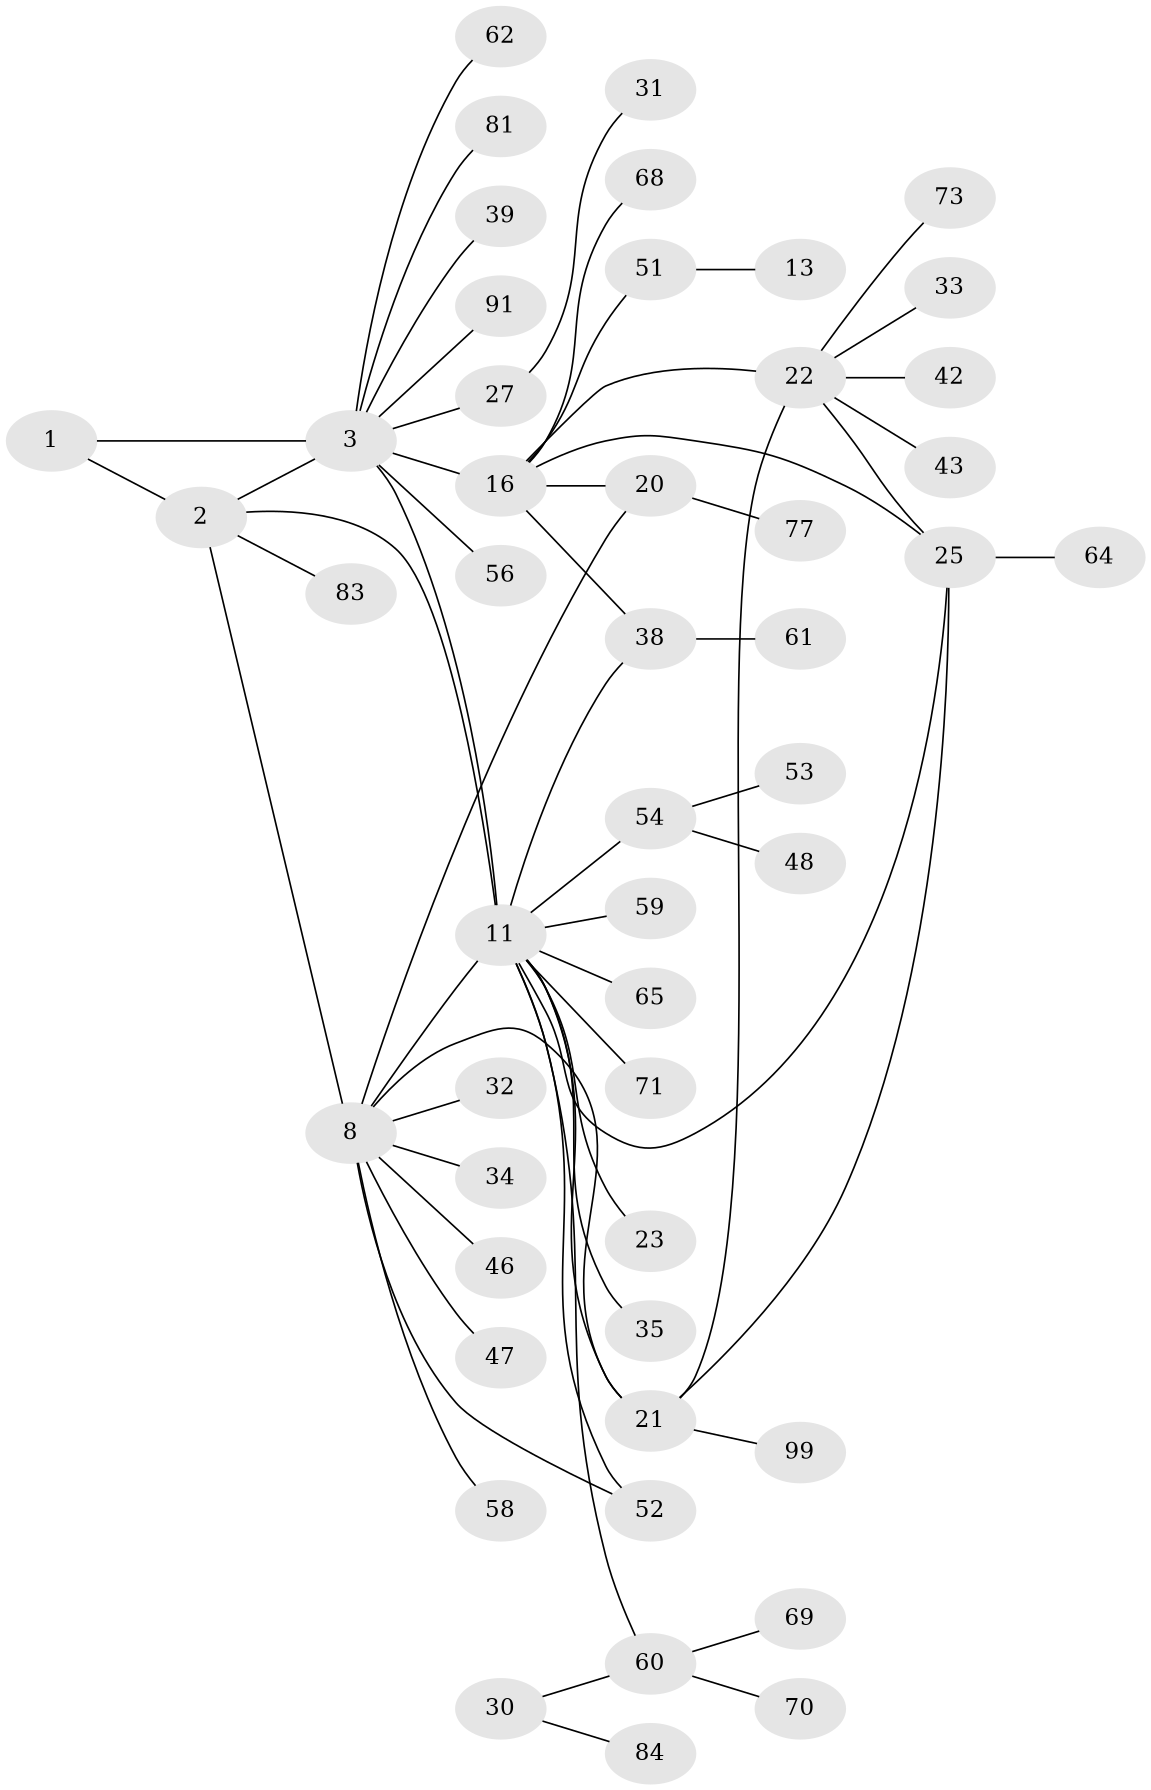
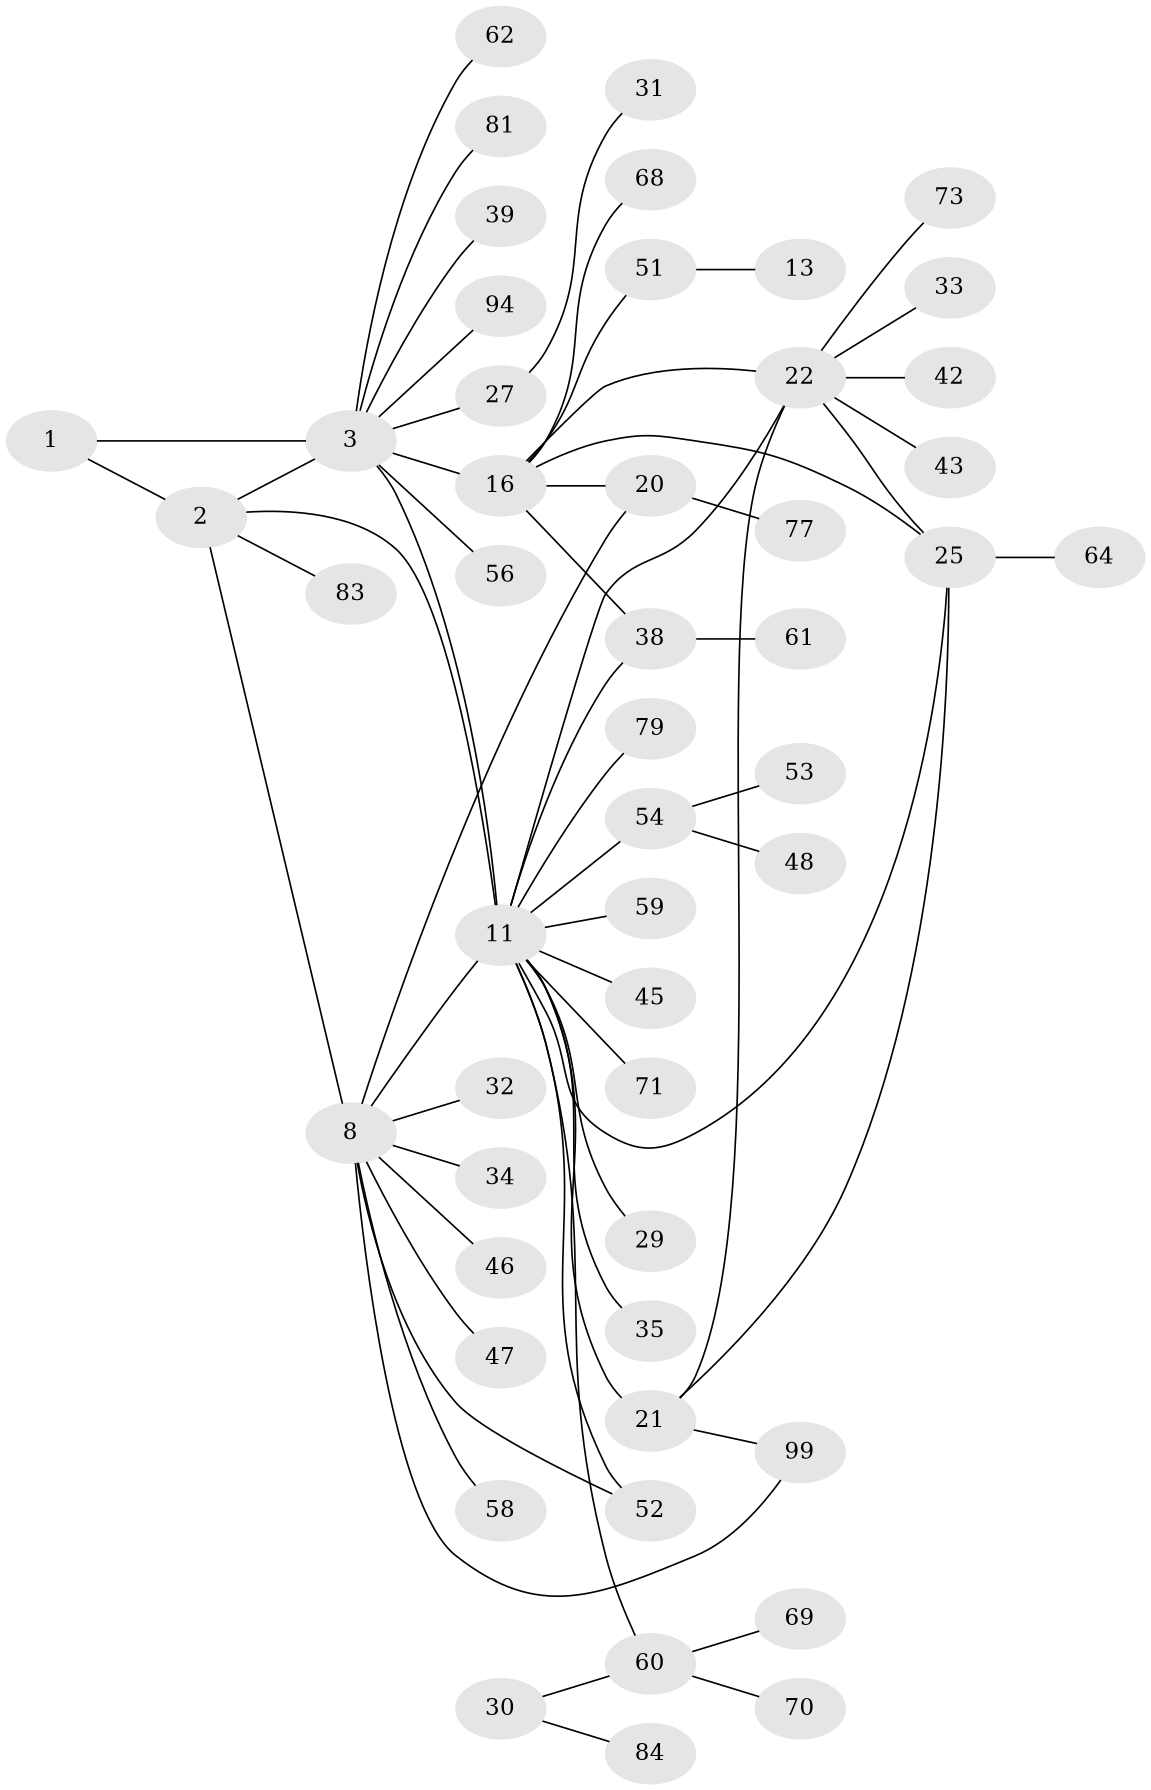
node "91": label "91" -> "94"
edge "22" -- "11": added
node "79": added
node "65": label "65" -> "45"
edge "8" -- "21": now "8" -- "99"
node "23": label "23" -> "29"
